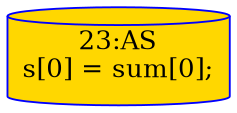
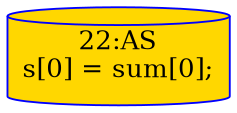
node "23:AS s[0] = sum[0];": label "23:AS s[0] = sum[0];" -> "22:AS s[0] = sum[0];"
